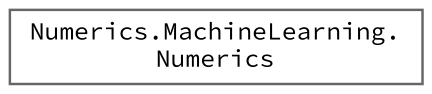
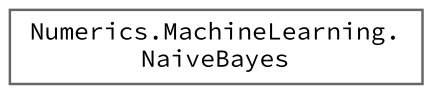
node "Numerics.MachineLearning. Numerics": label "Numerics.MachineLearning. Numerics" -> "Numerics.MachineLearning. NaiveBayes"
